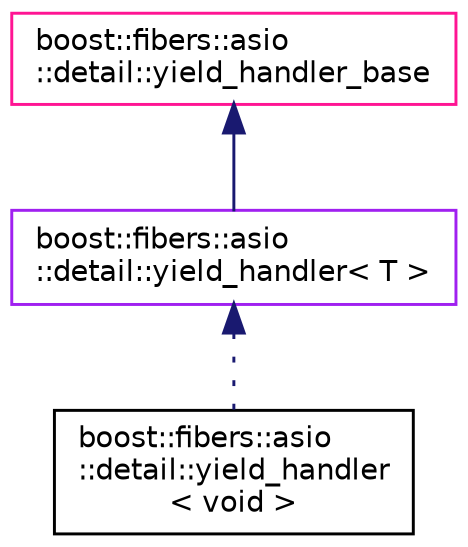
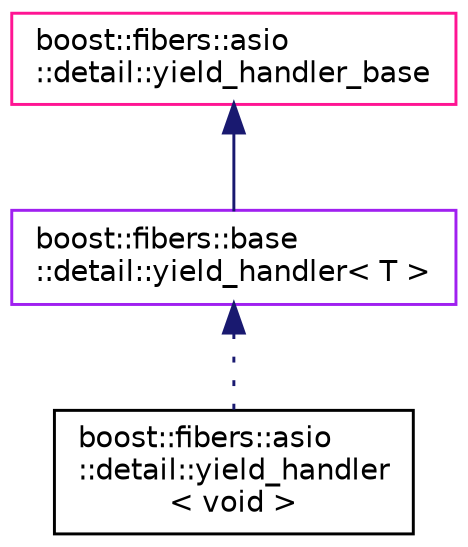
node "boost::fibers::asio ::detail::yield_handler< T >": label "boost::fibers::asio ::detail::yield_handler< T >" -> "boost::fibers::base ::detail::yield_handler< T >"
